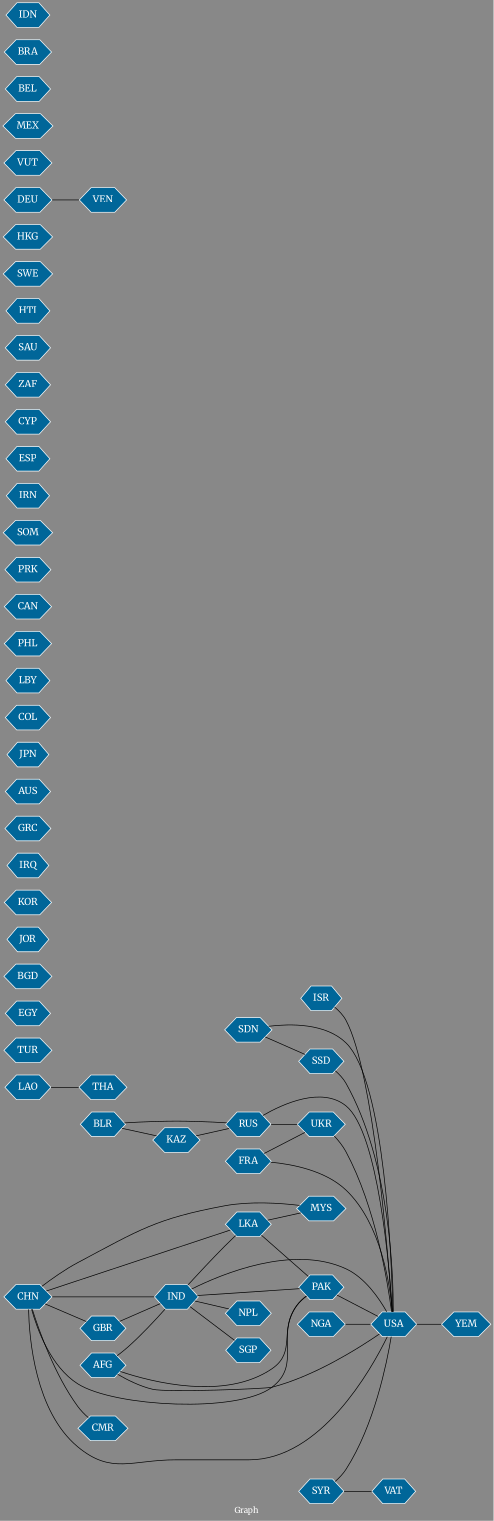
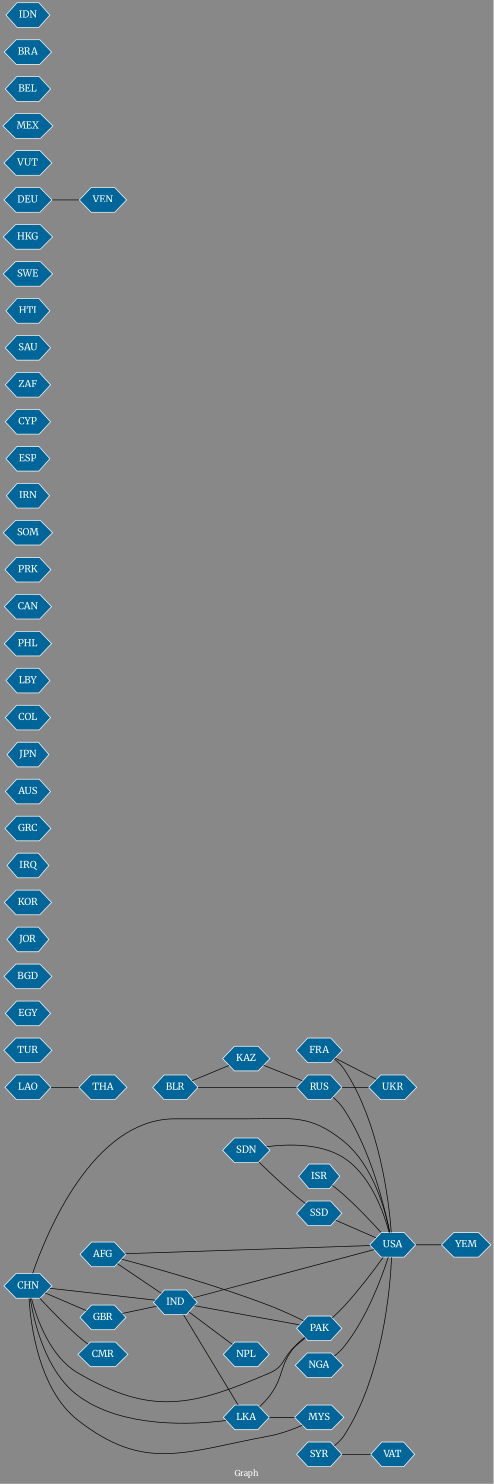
edge "UKR" -- "USA": removed
node "SGP": removed
